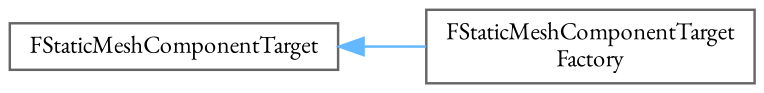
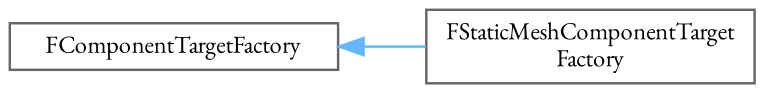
node "FStaticMeshComponentTarget": label "FStaticMeshComponentTarget" -> "FComponentTargetFactory"
